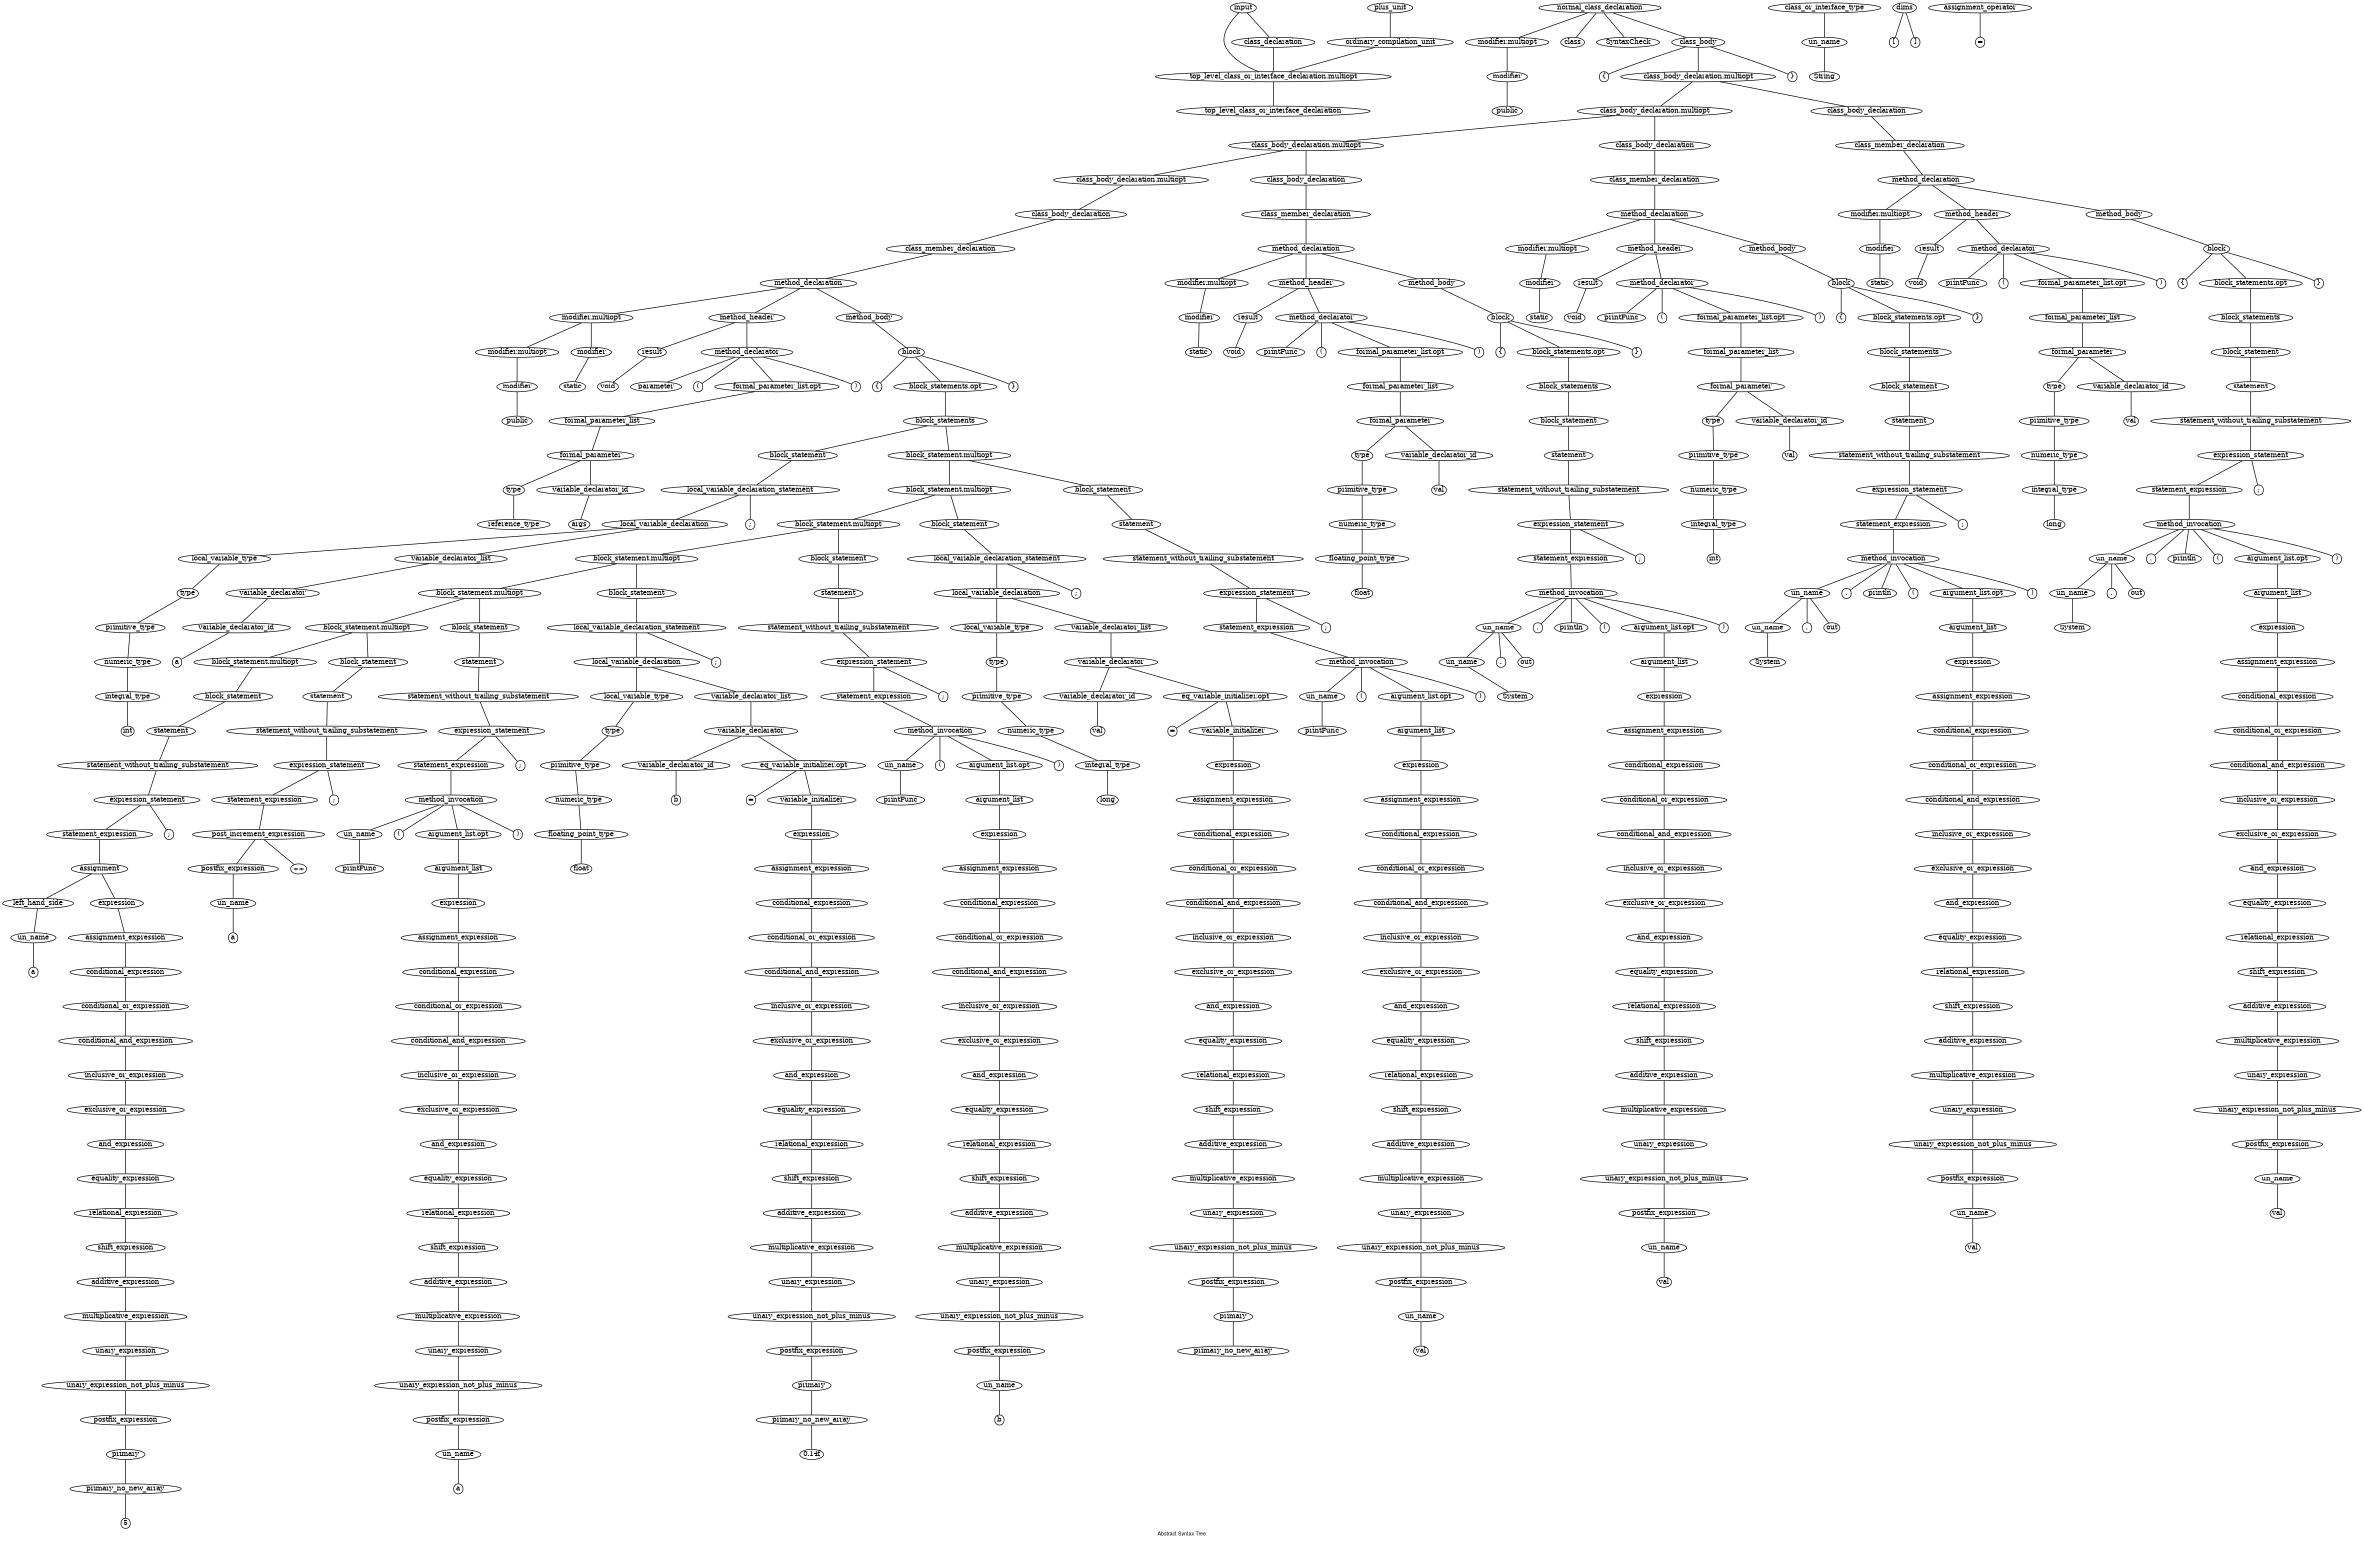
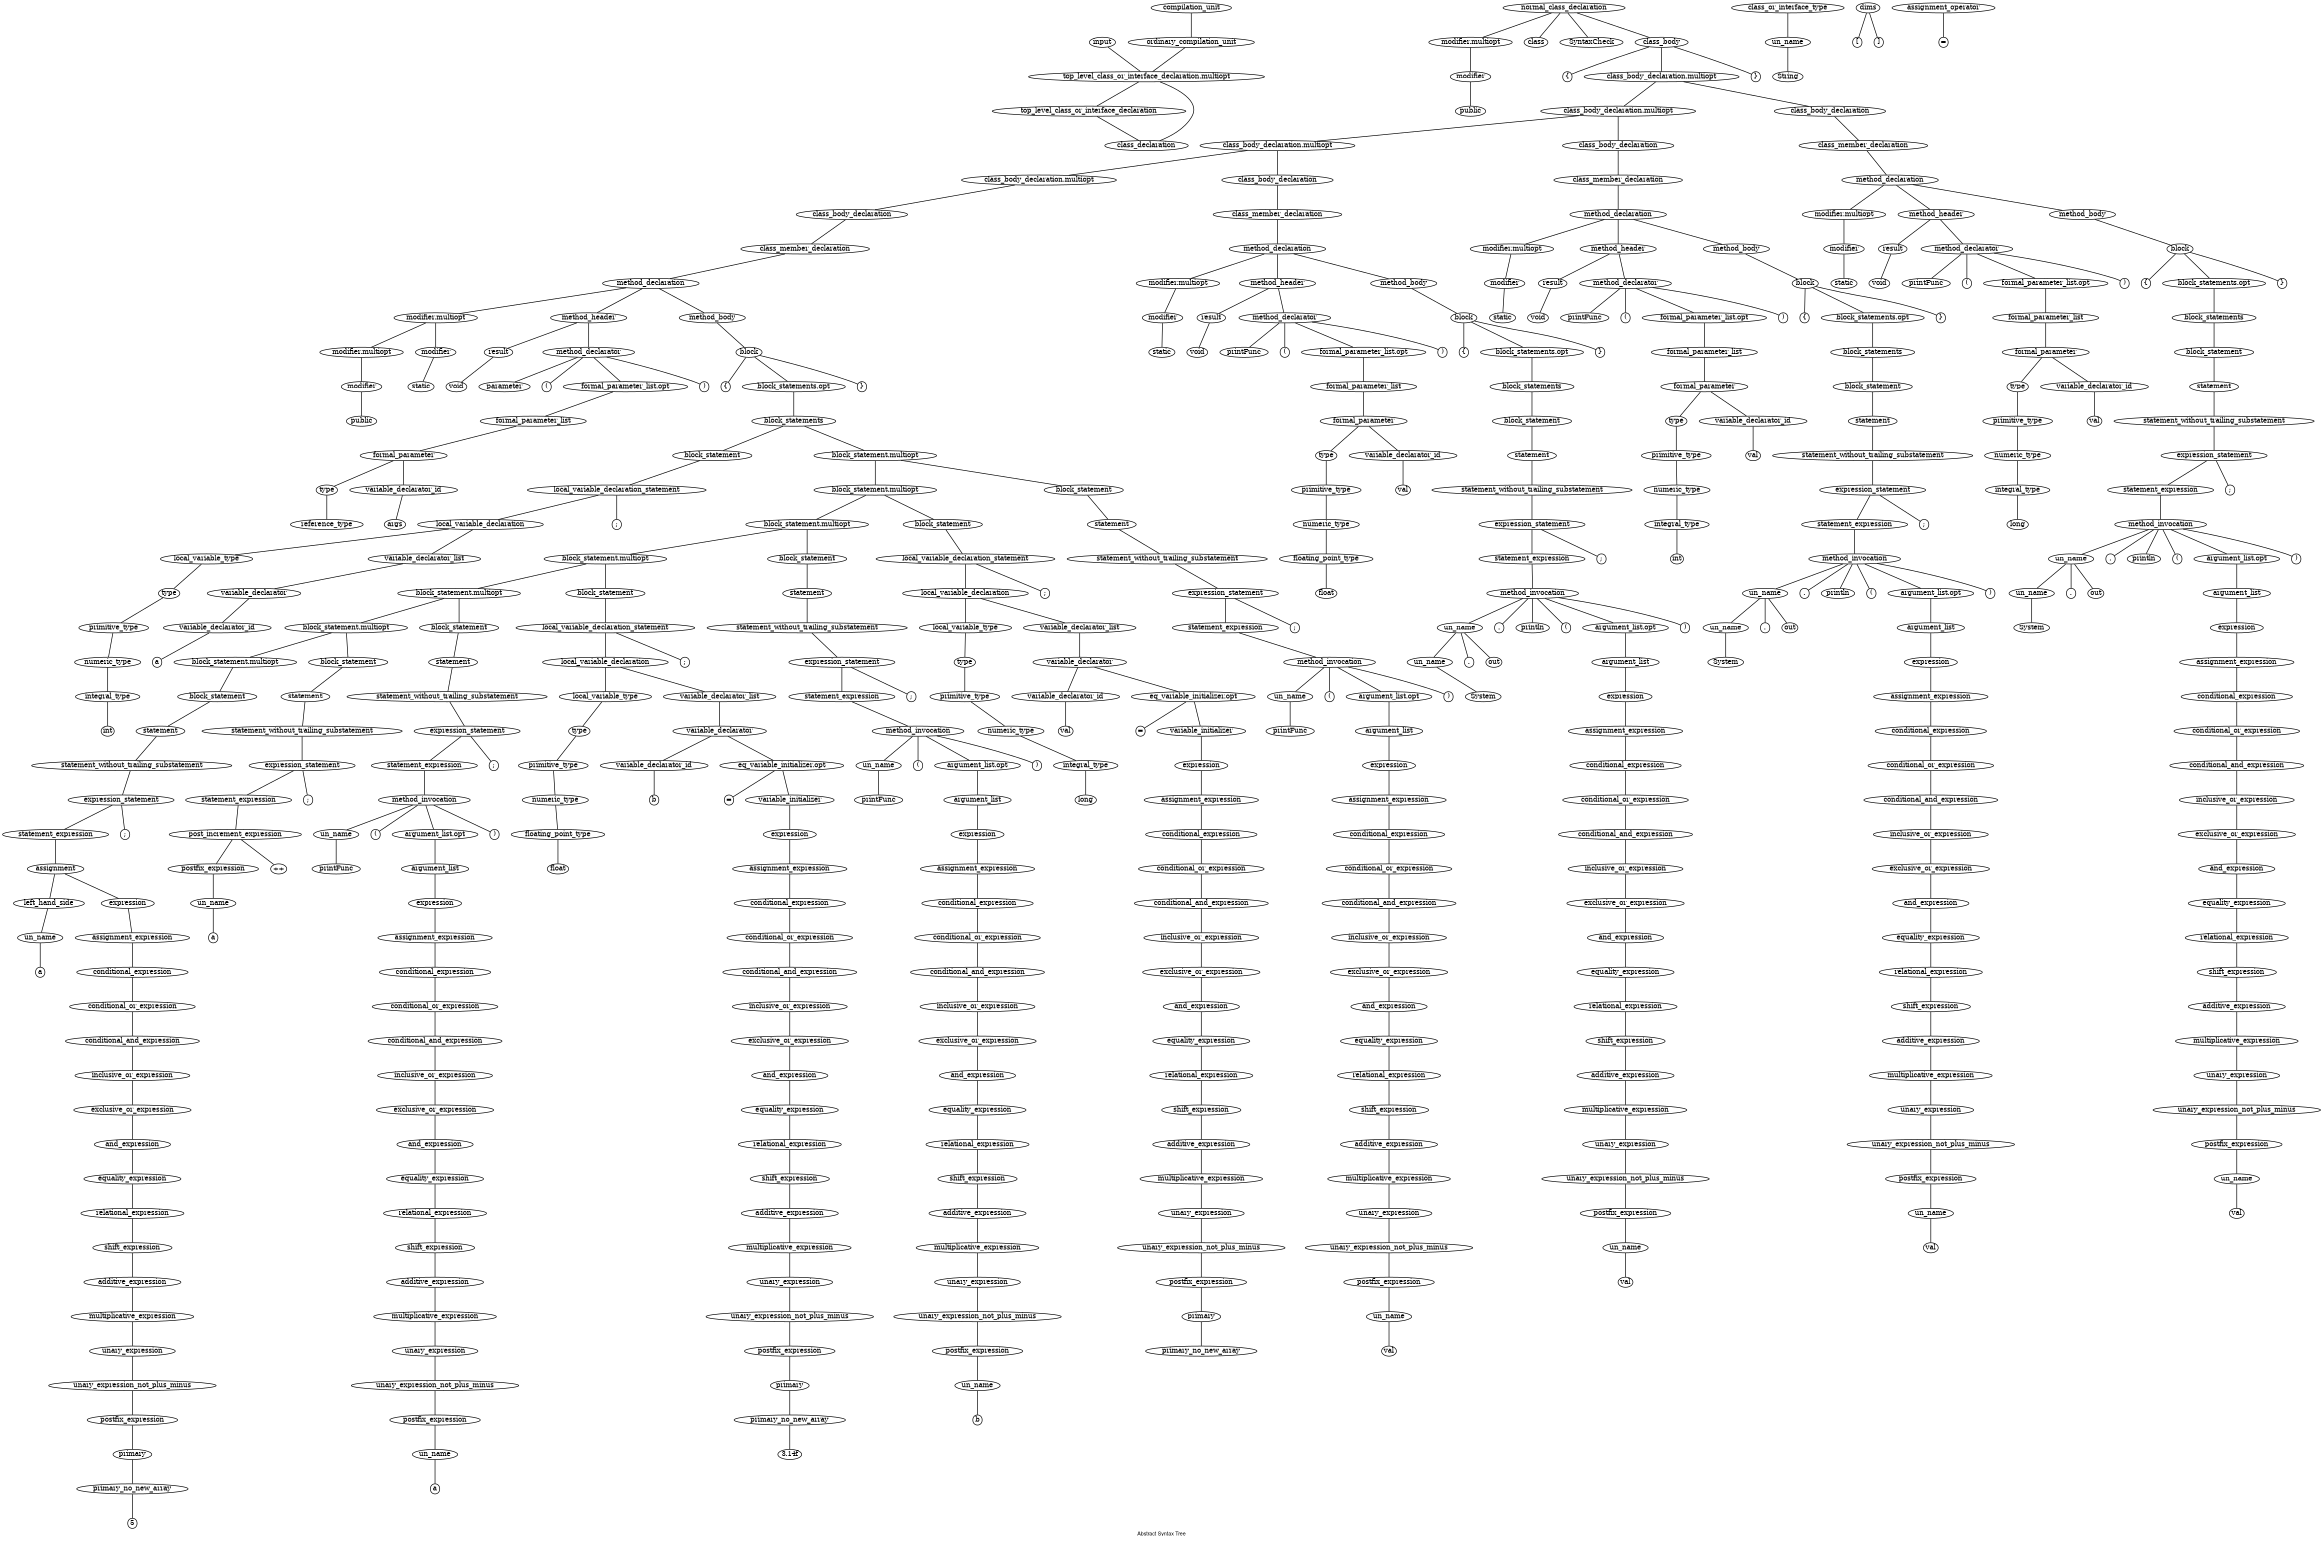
node "plus_unit": label "plus_unit" -> "compilation_unit"
edge "input" -- "class_declaration": now "top_level_class_or_interface_declaration" -- "class_declaration"
node "0.14f": label "0.14f" -> "3.14f"
